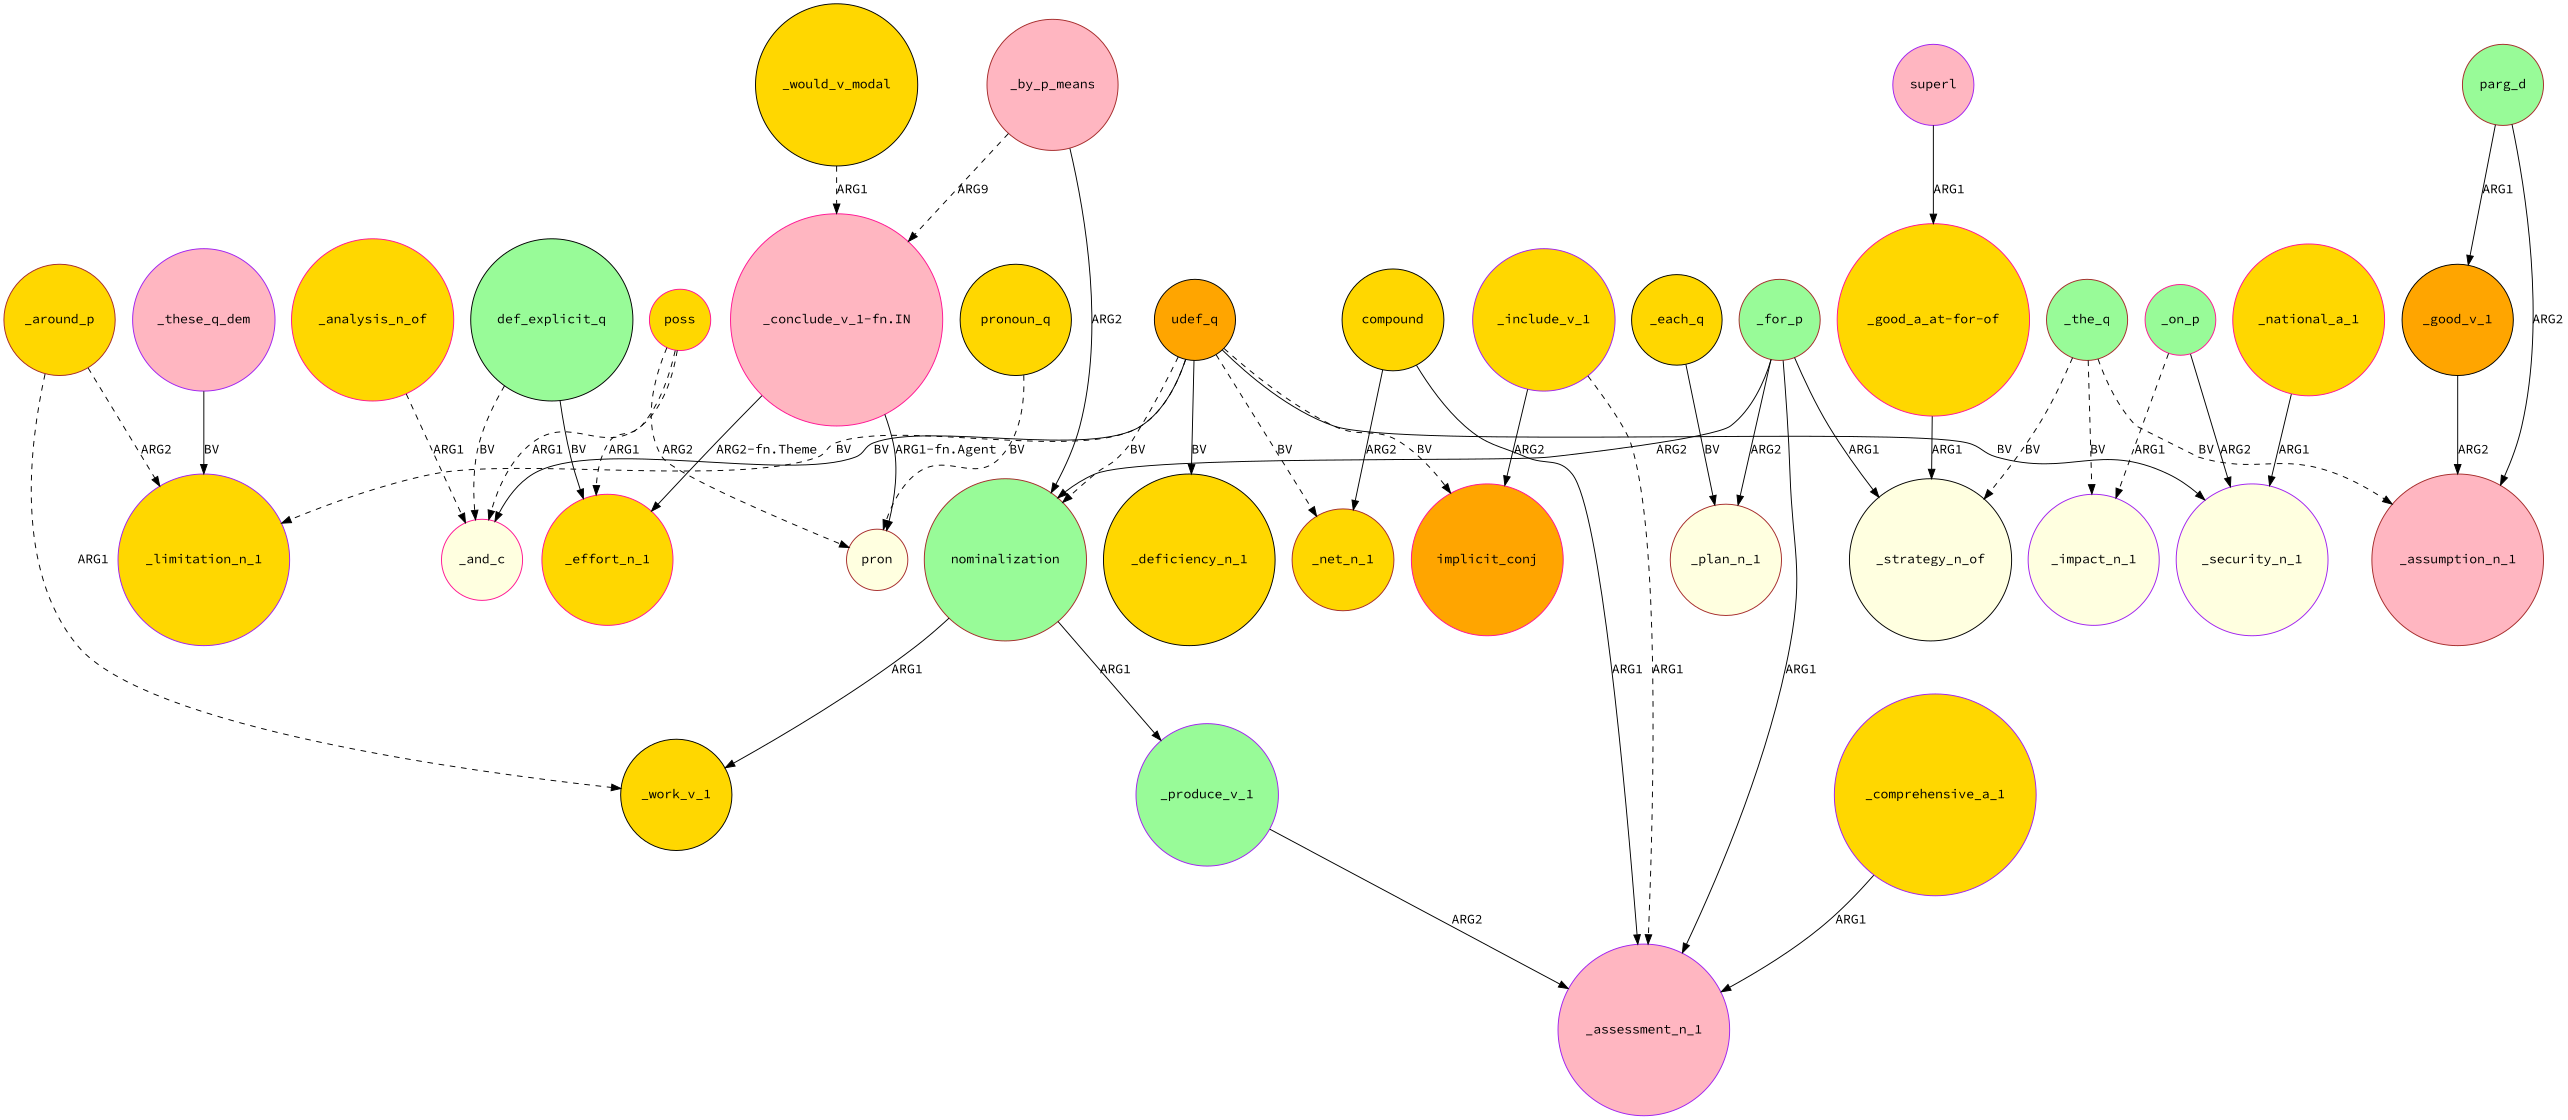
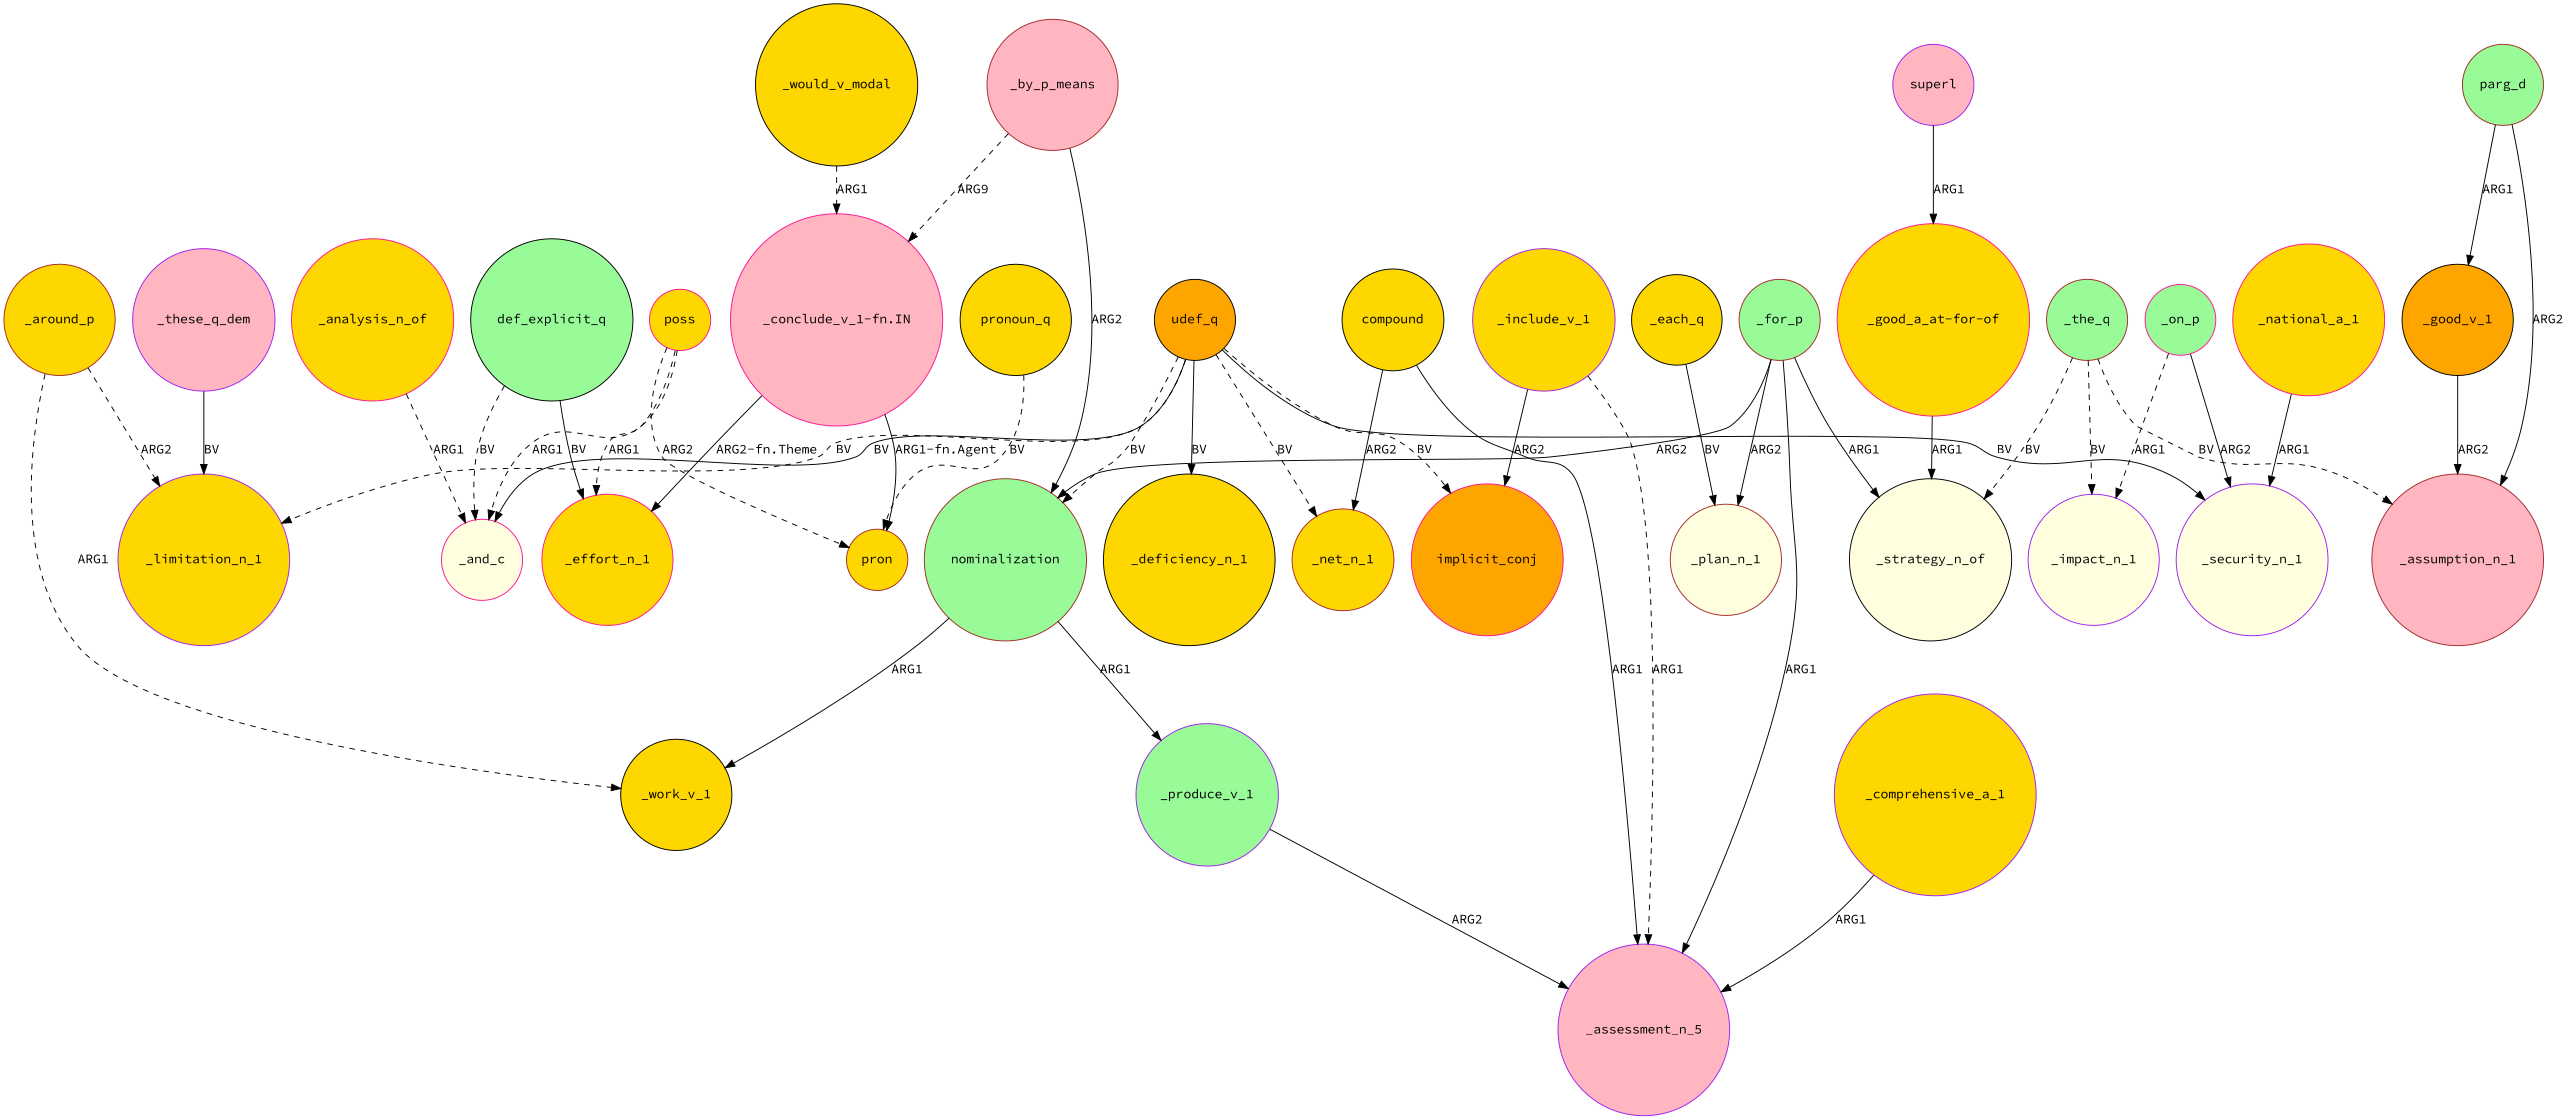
node "pron": fillcolor lightyellow -> gold
node "_assessment_n_1": label "_assessment_n_1" -> "_assessment_n_5"
